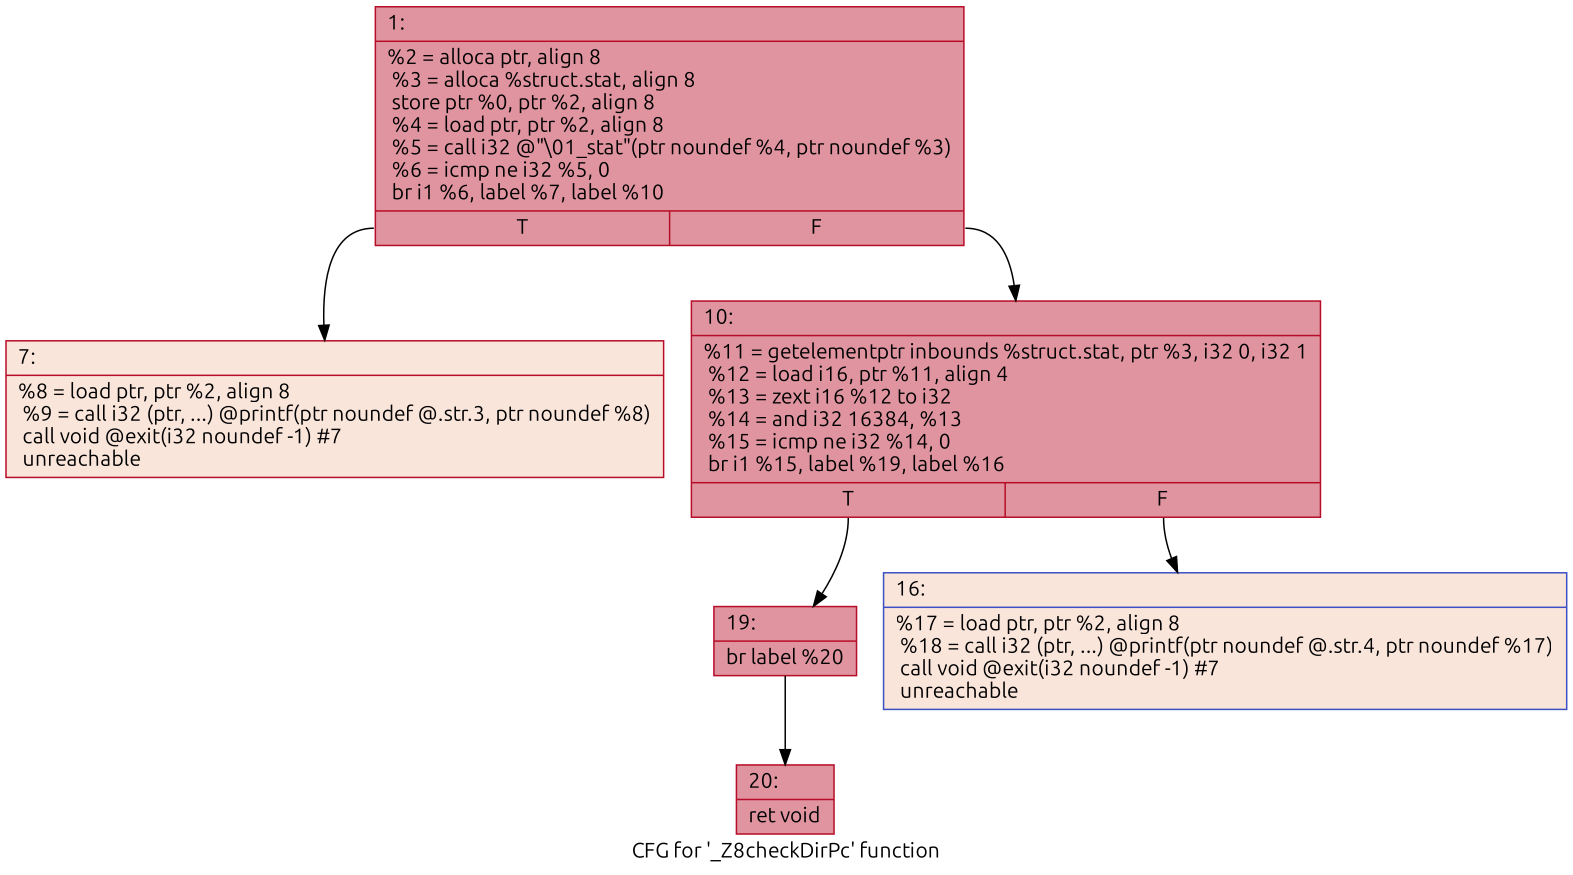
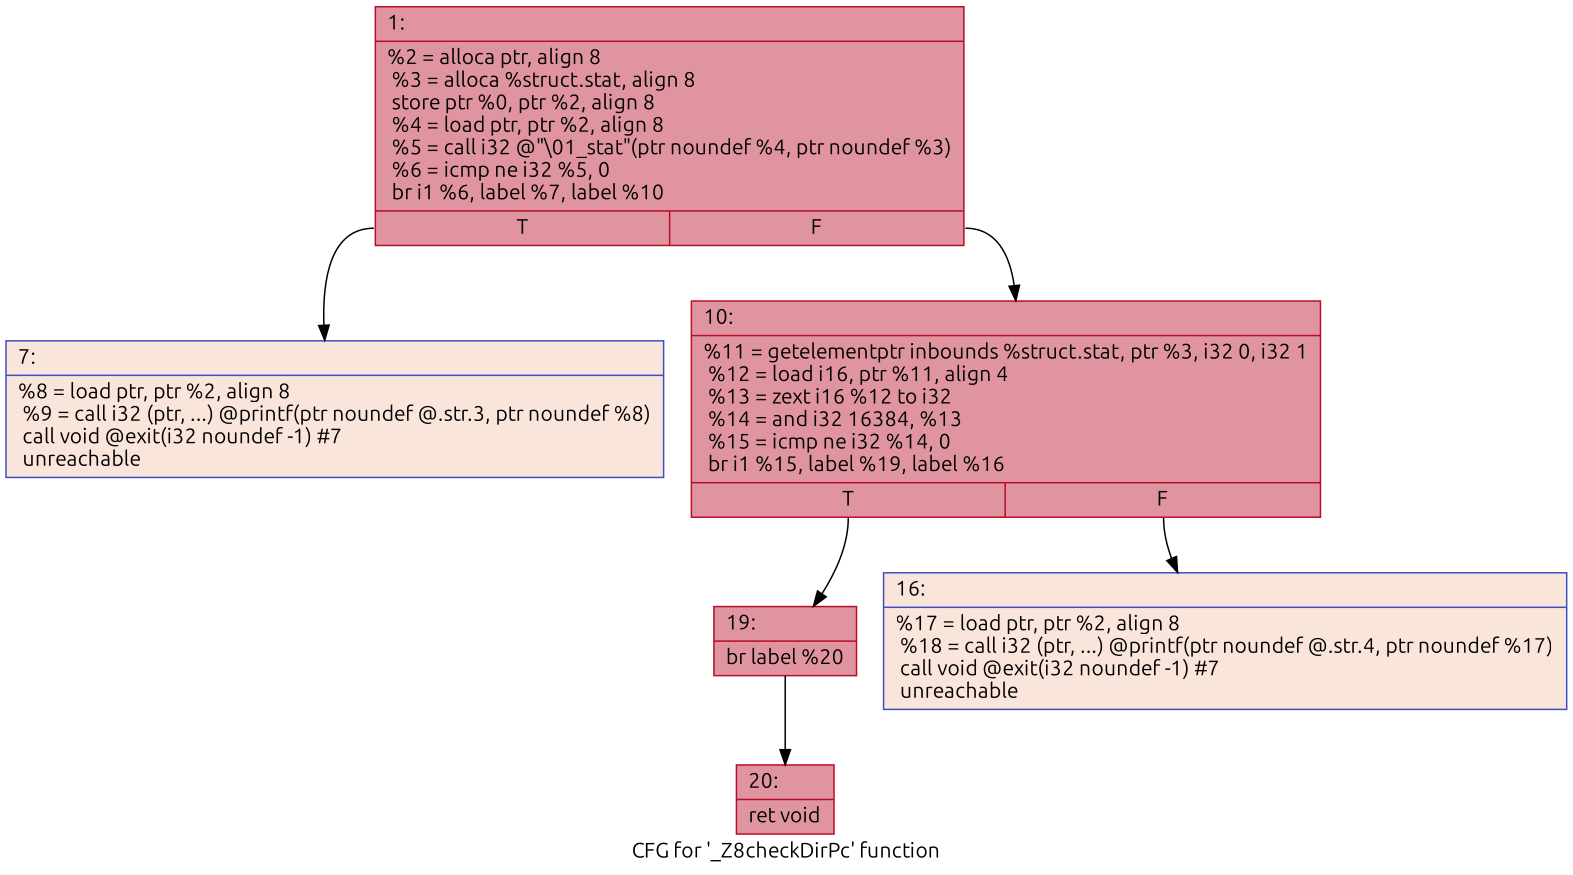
node "7:": color #b70d28ff -> #3d50c3ff
